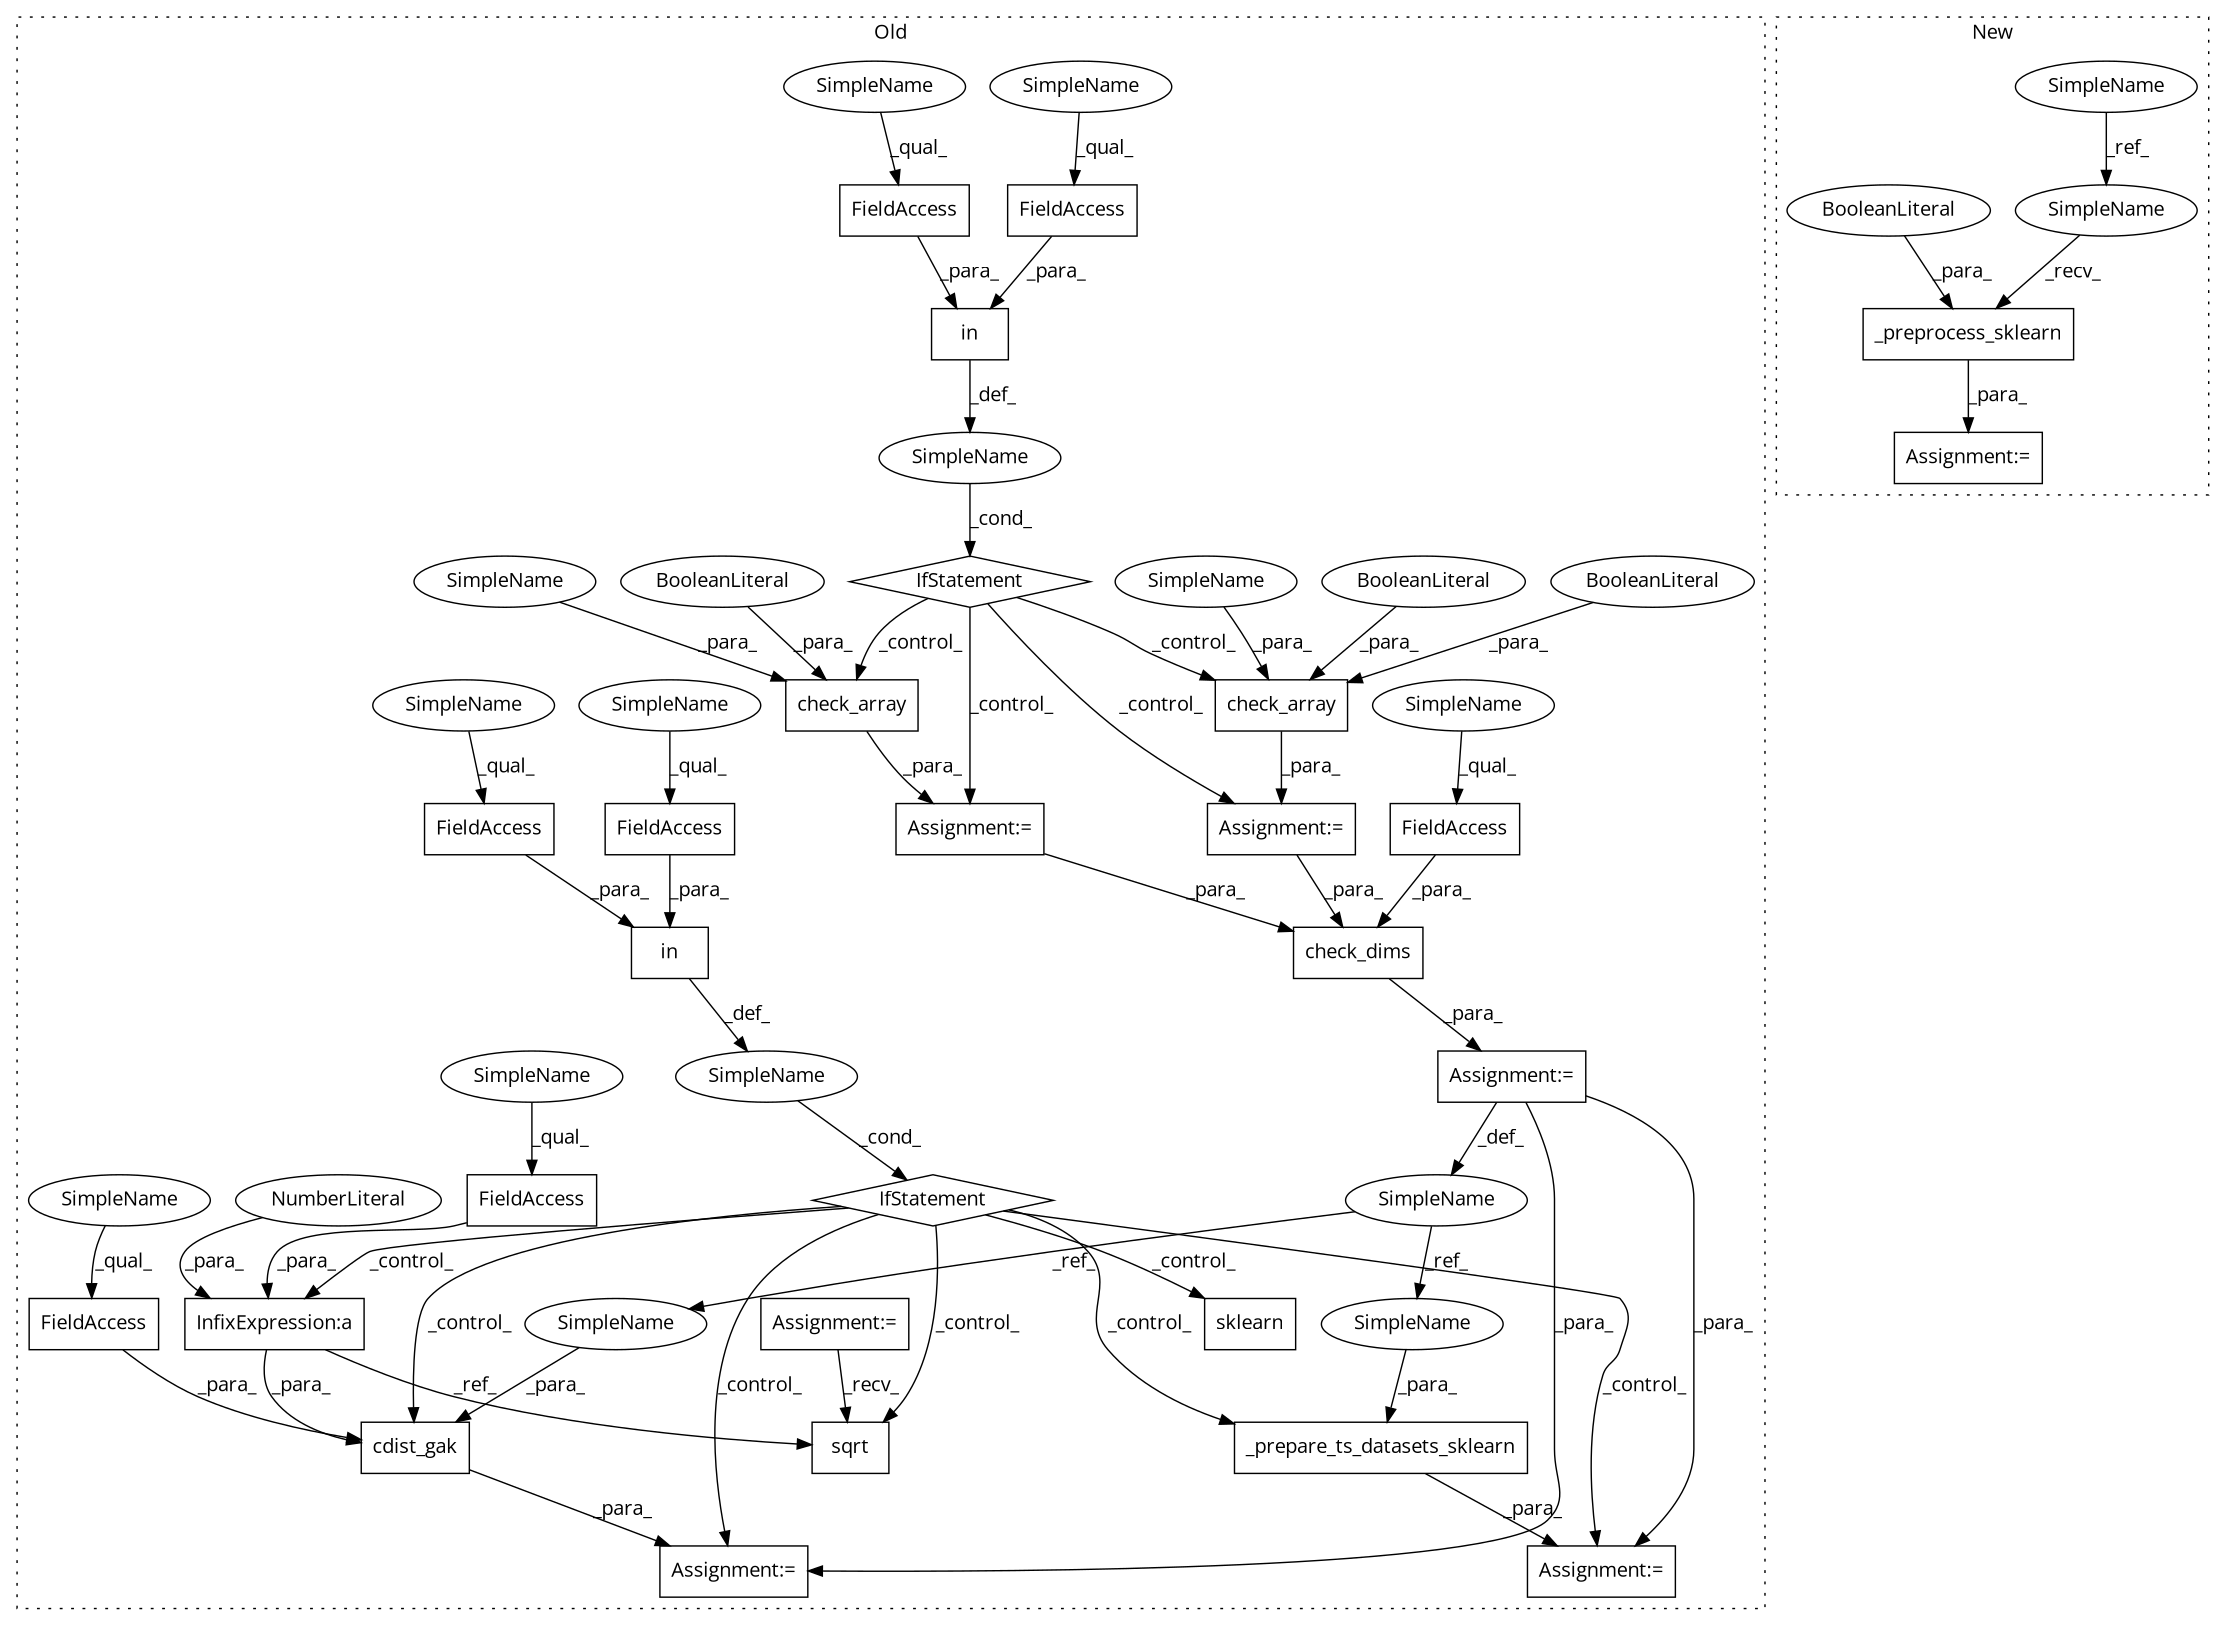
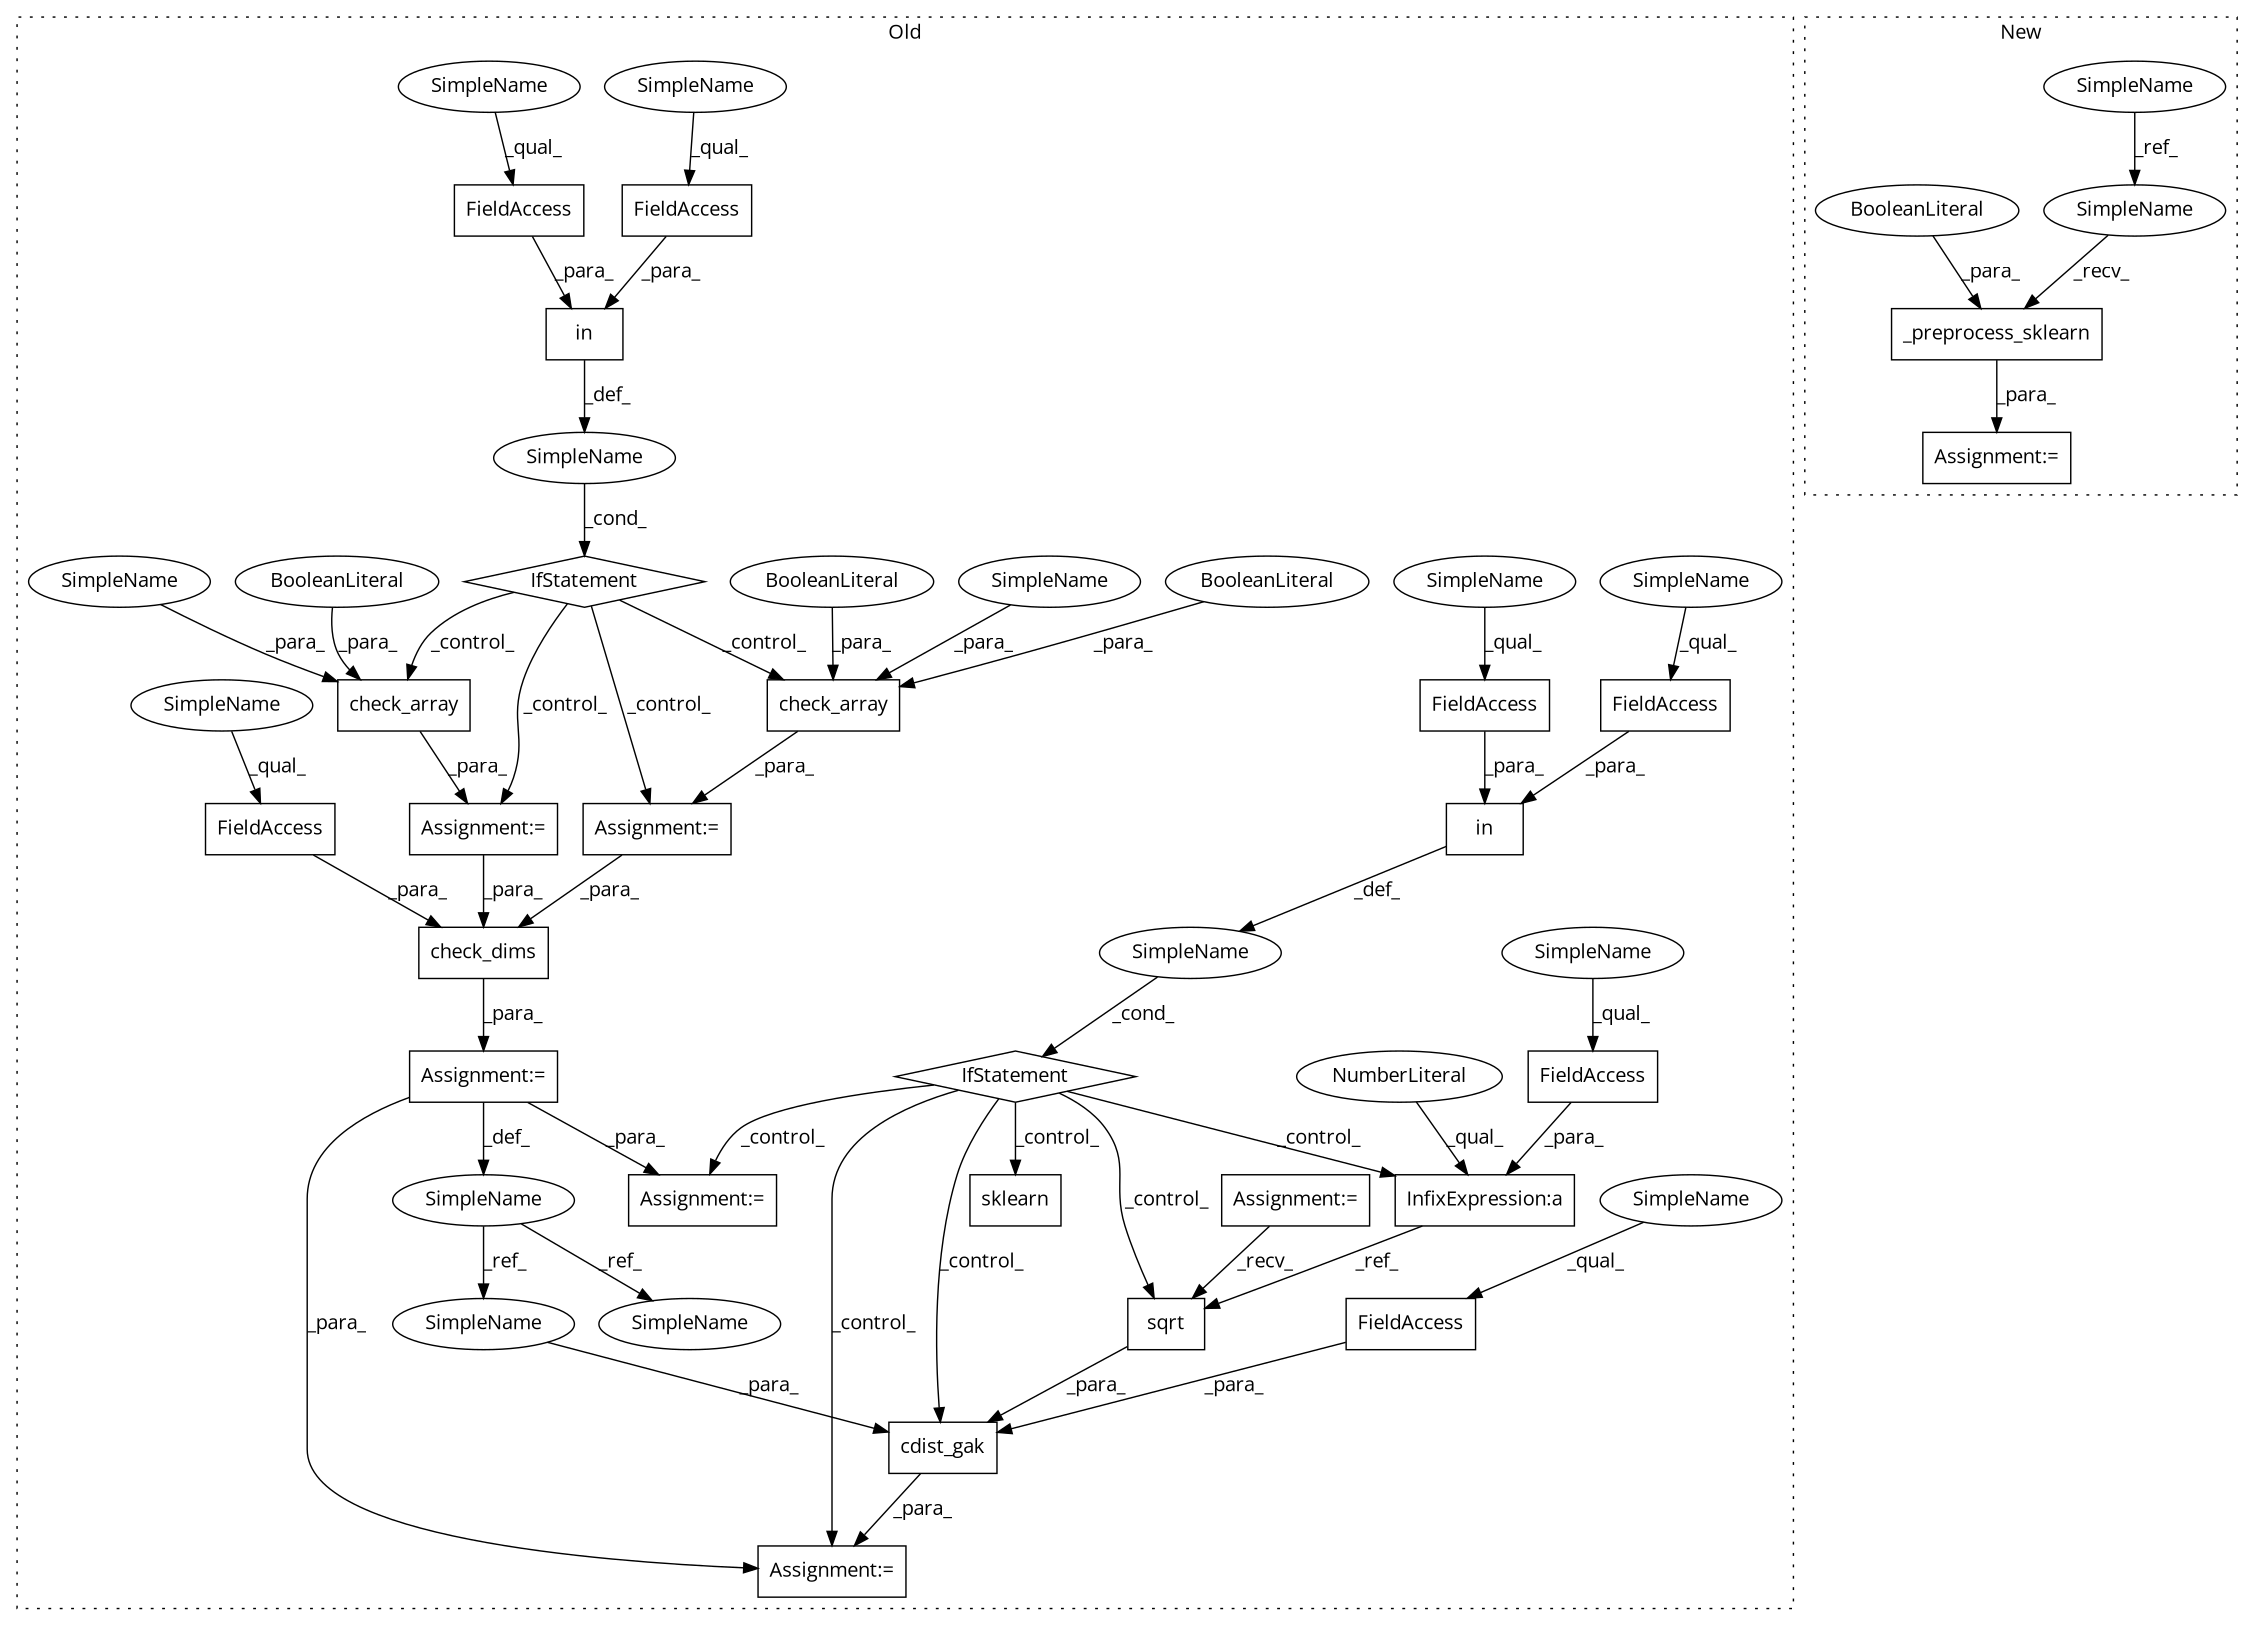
edge "NumberLiteral" -> "InfixExpression:a": label "_para_" -> "_qual_"
edge "InfixExpression:a" -> "cdist_gak": now "sqrt" -> "cdist_gak"
node "_prepare_ts_datasets_sklearn": removed
